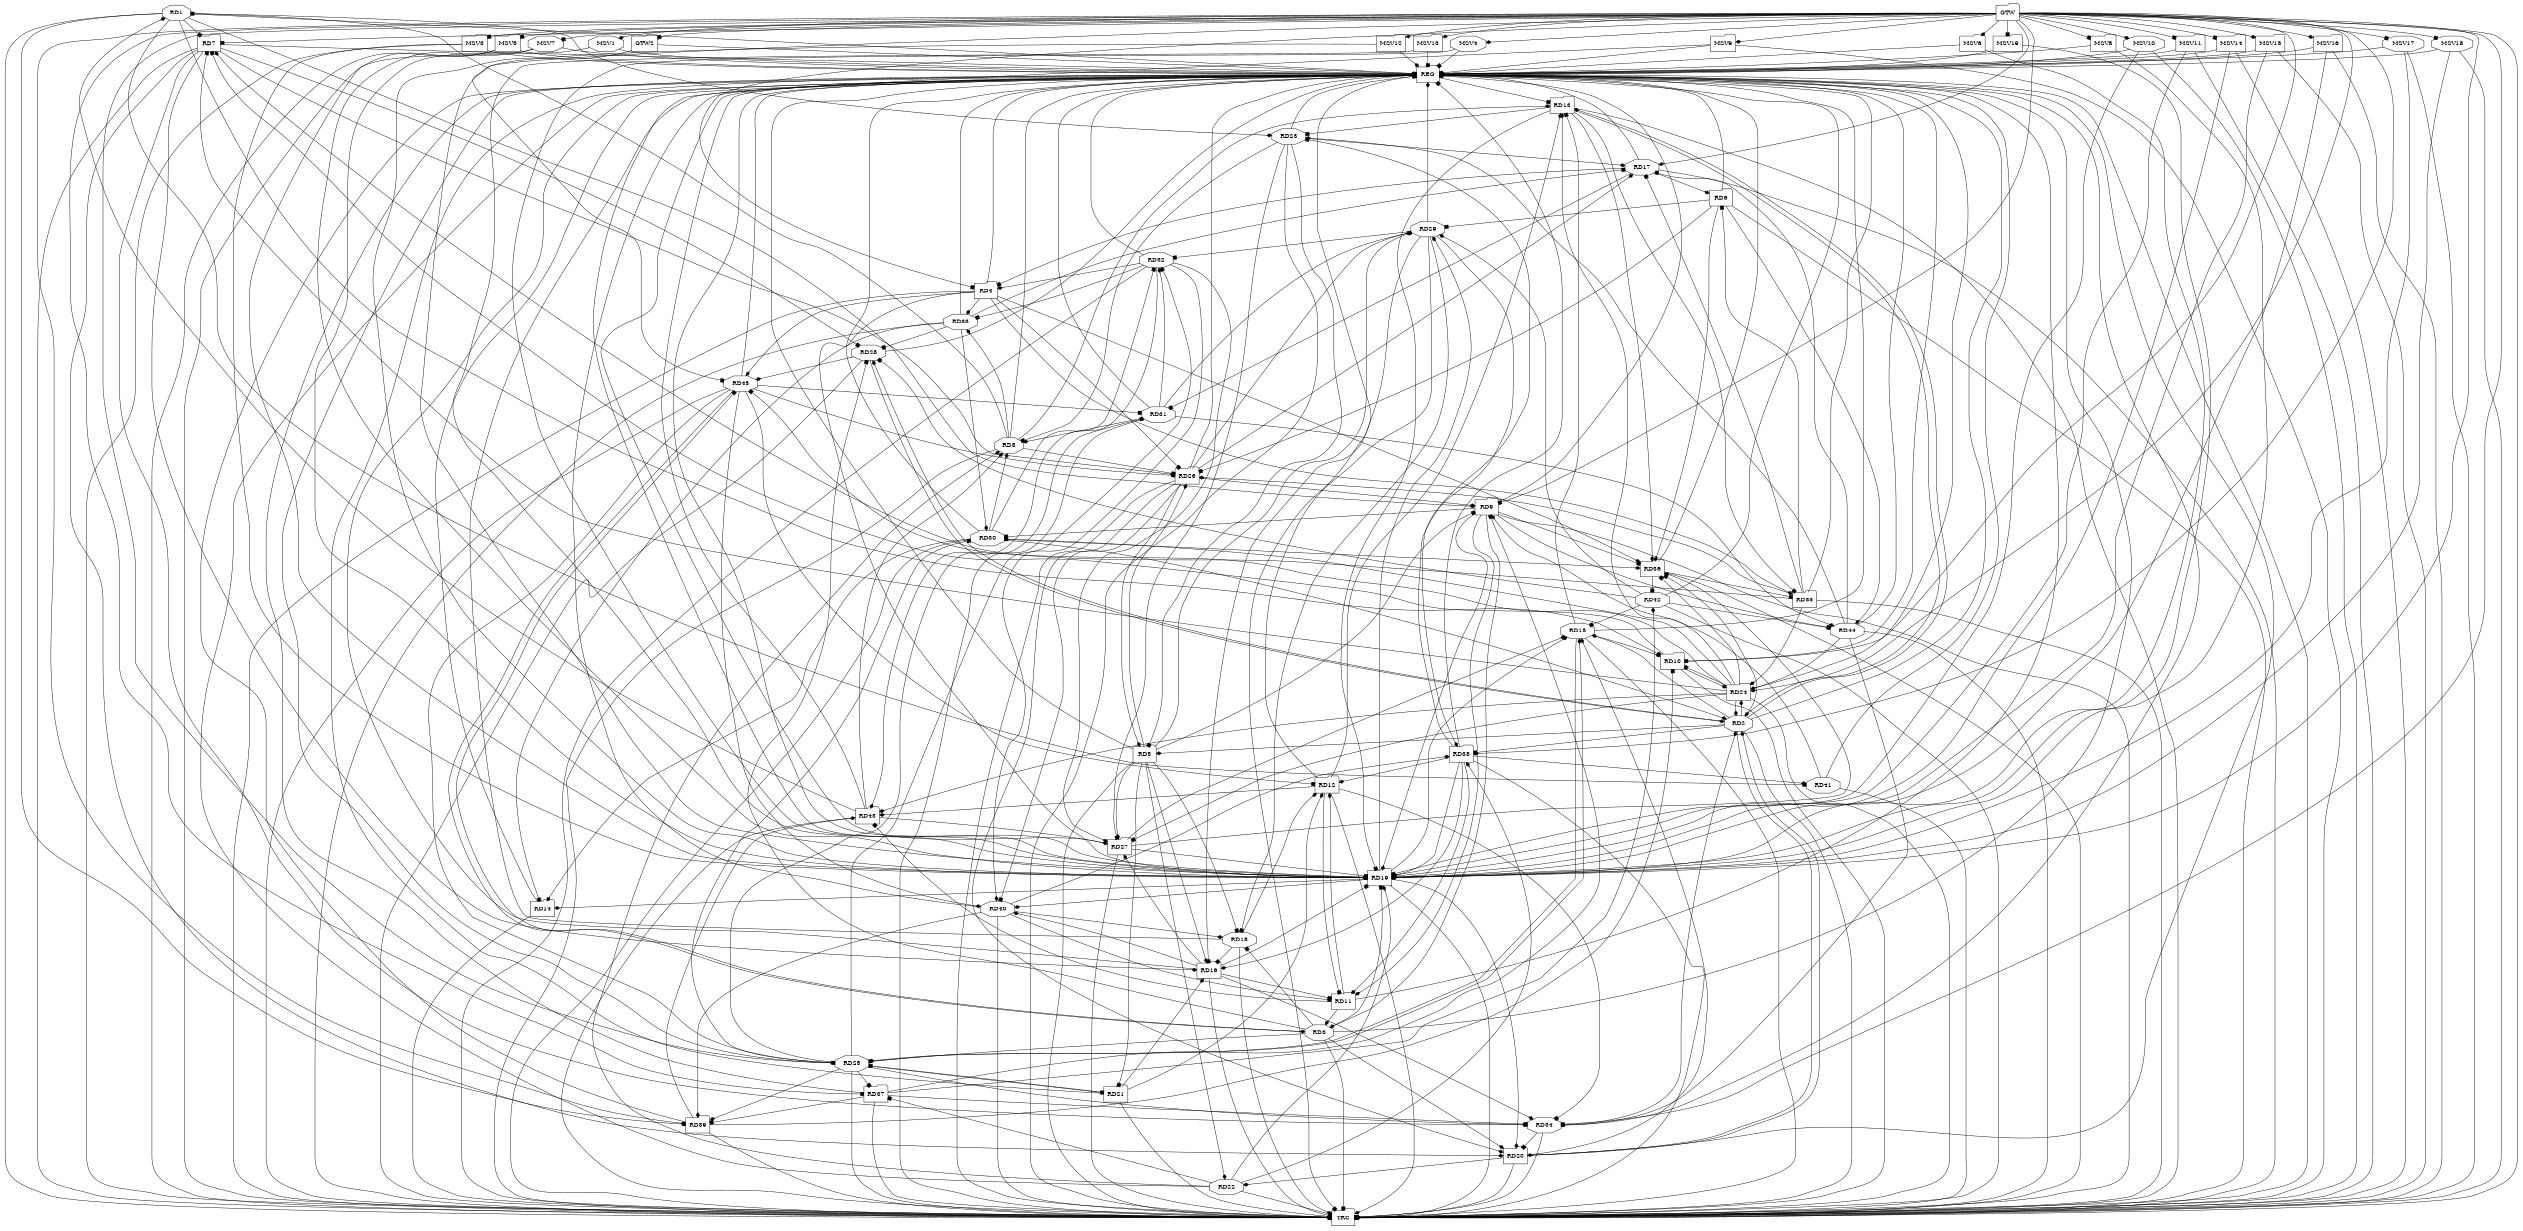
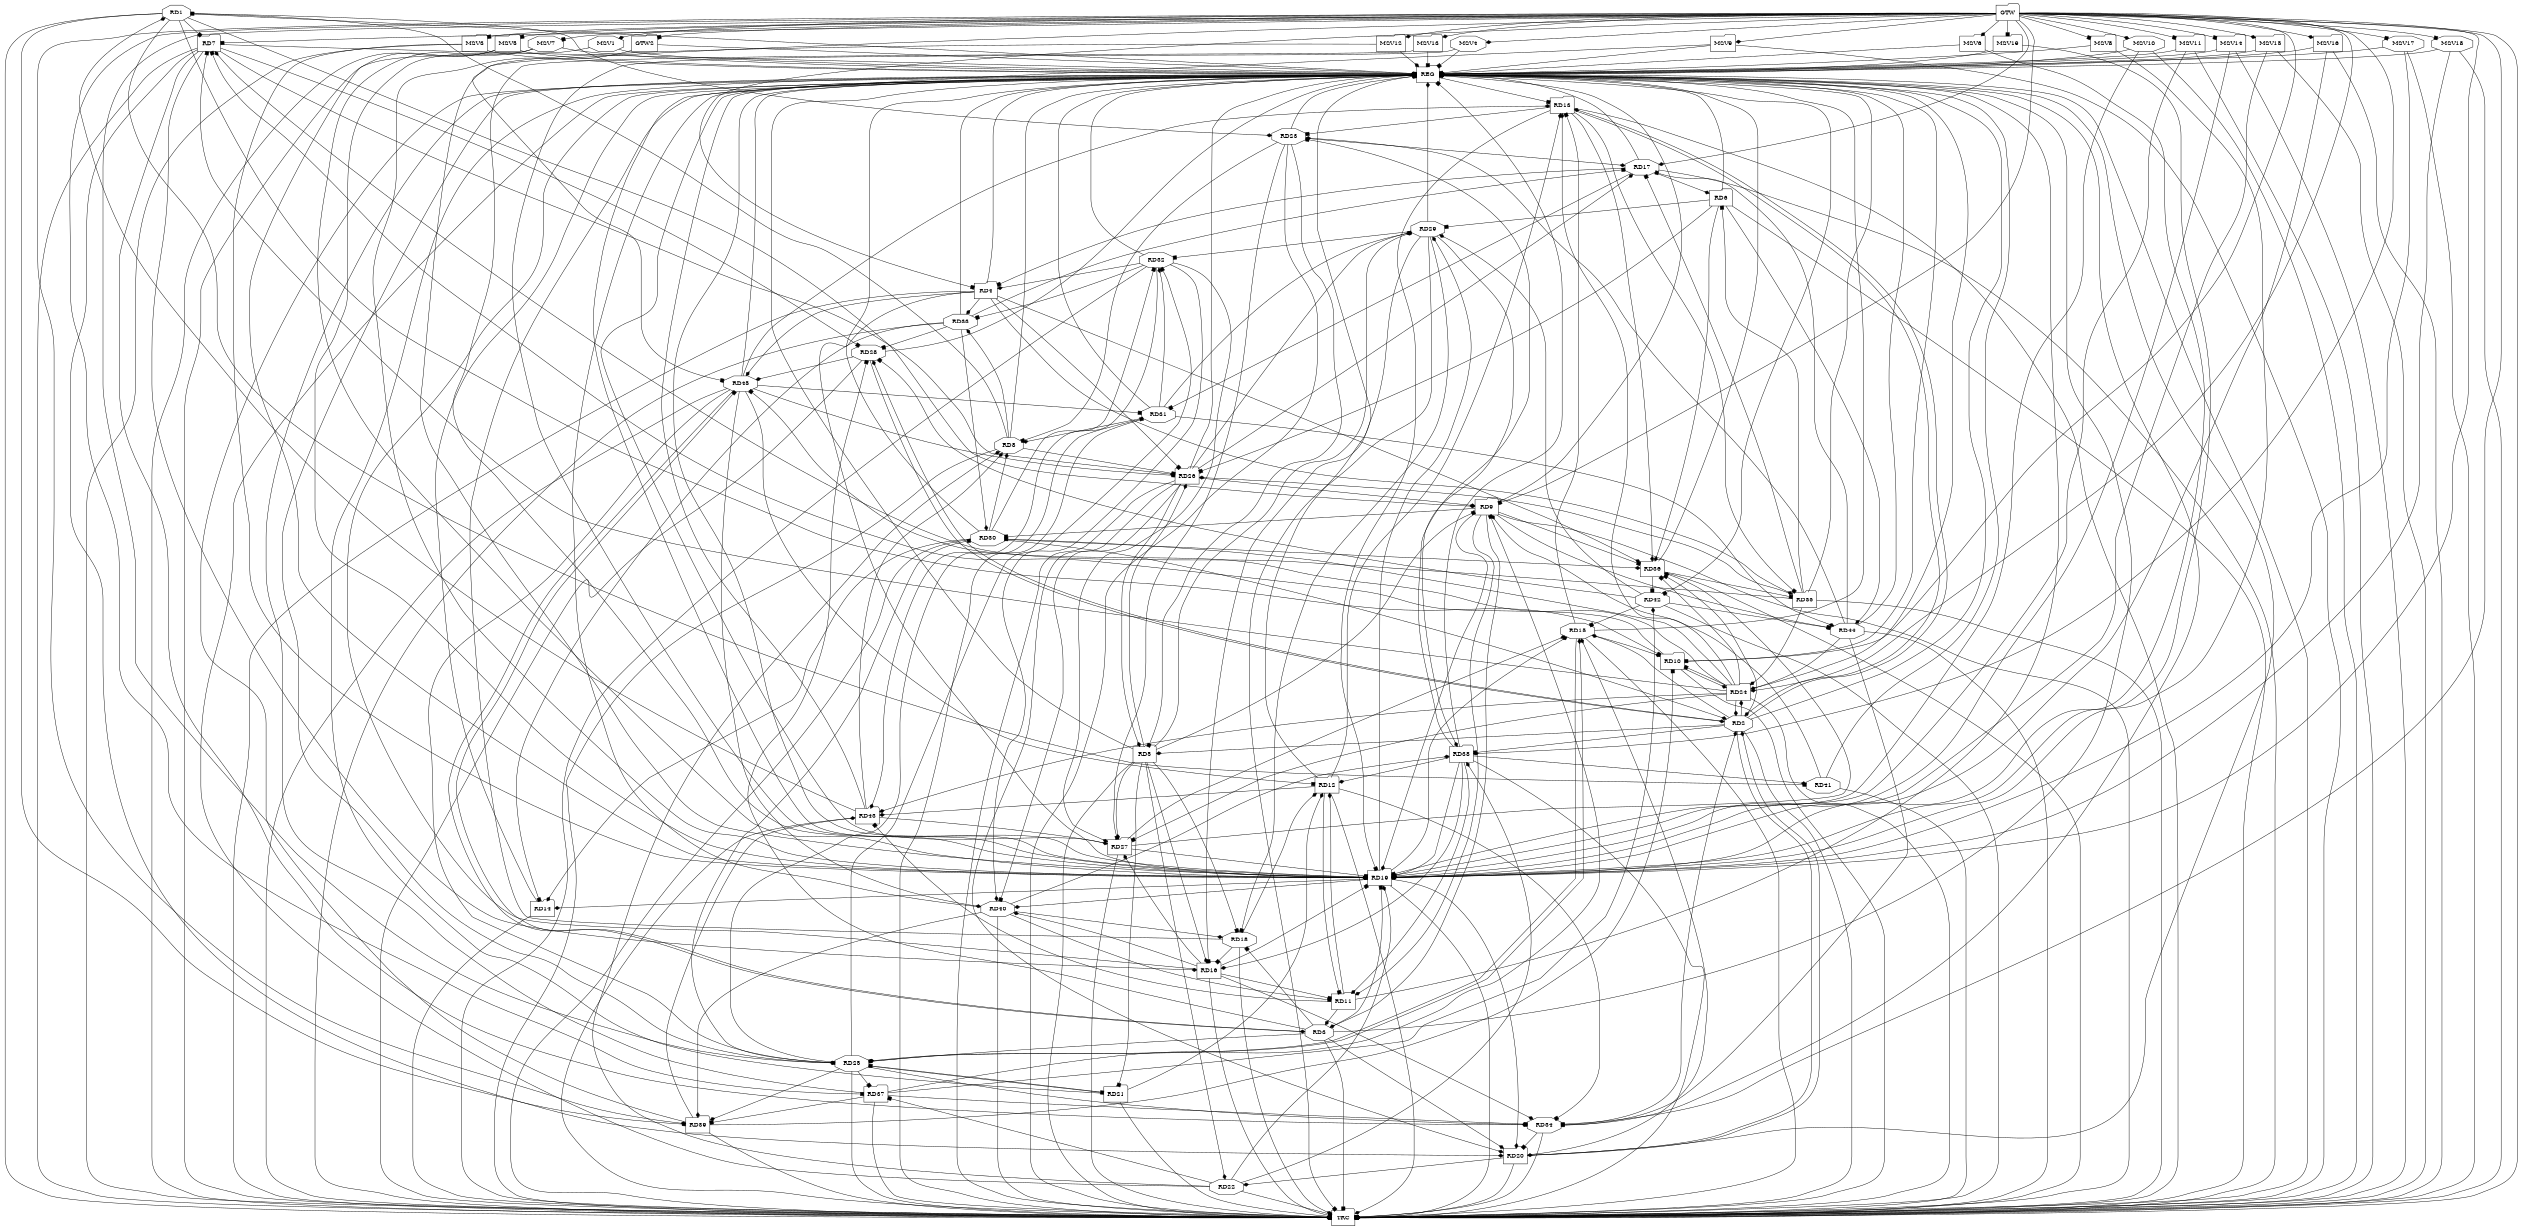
edge "RD8" -> "RD13": now "RD45" -> "RD13"
edge "RD42" -> "REG": reversed
edge "RD21" -> "RD16": removed
